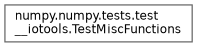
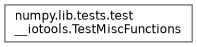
node "numpy.numpy.tests.test __iotools.TestMiscFunctions": label "numpy.numpy.tests.test __iotools.TestMiscFunctions" -> "numpy.lib.tests.test __iotools.TestMiscFunctions"
